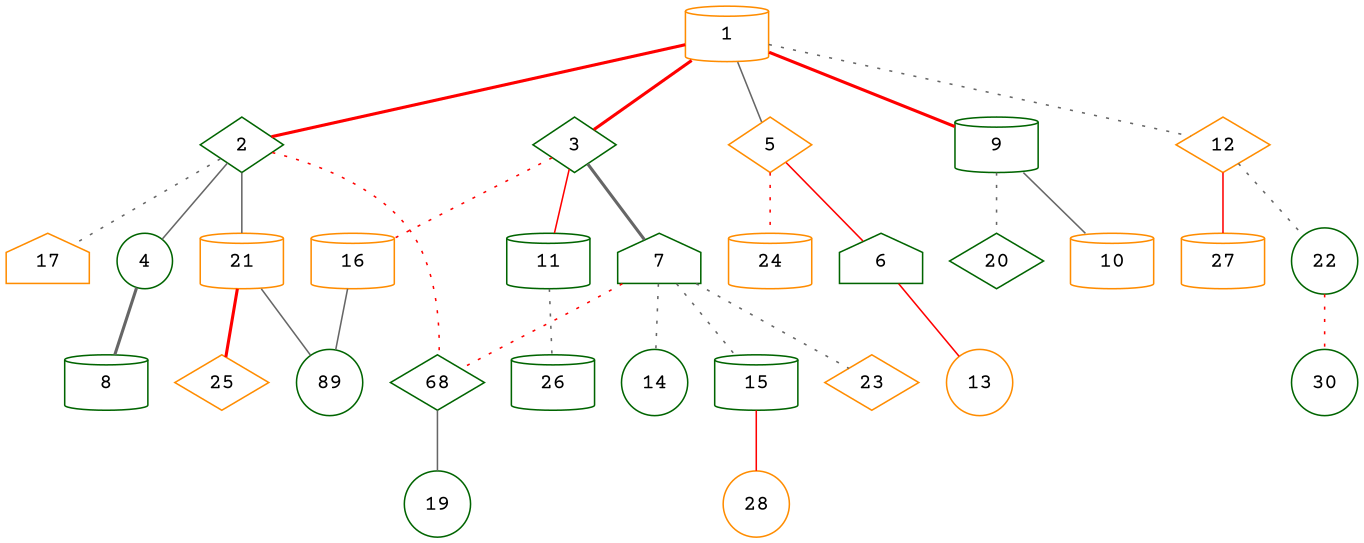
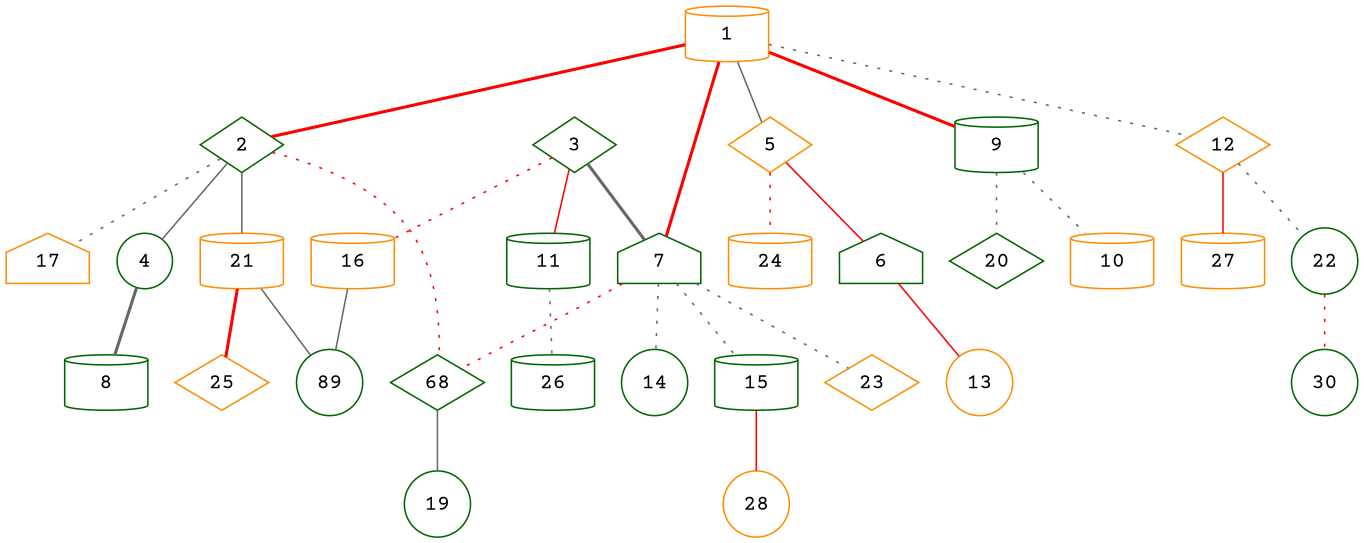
edge "1" -- "3": now "1" -- "7"
edge "9" -- "10": style solid -> dotted
